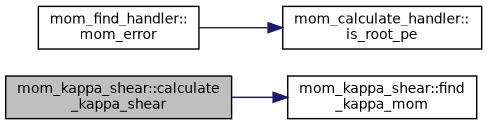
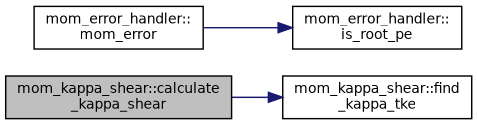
node "mom_find_handler:: mom_error": label "mom_find_handler:: mom_error" -> "mom_error_handler:: mom_error"
node "mom_calculate_handler:: is_root_pe": label "mom_calculate_handler:: is_root_pe" -> "mom_error_handler:: is_root_pe"
node "mom_kappa_shear::find _kappa_mom": label "mom_kappa_shear::find _kappa_mom" -> "mom_kappa_shear::find _kappa_tke"
